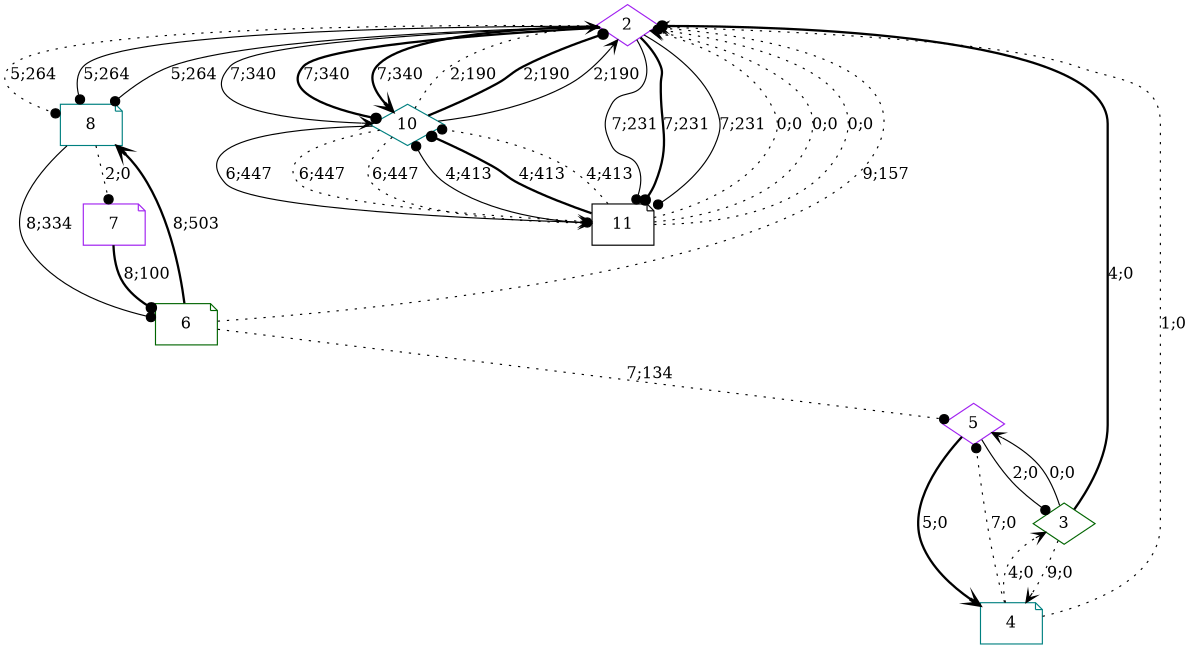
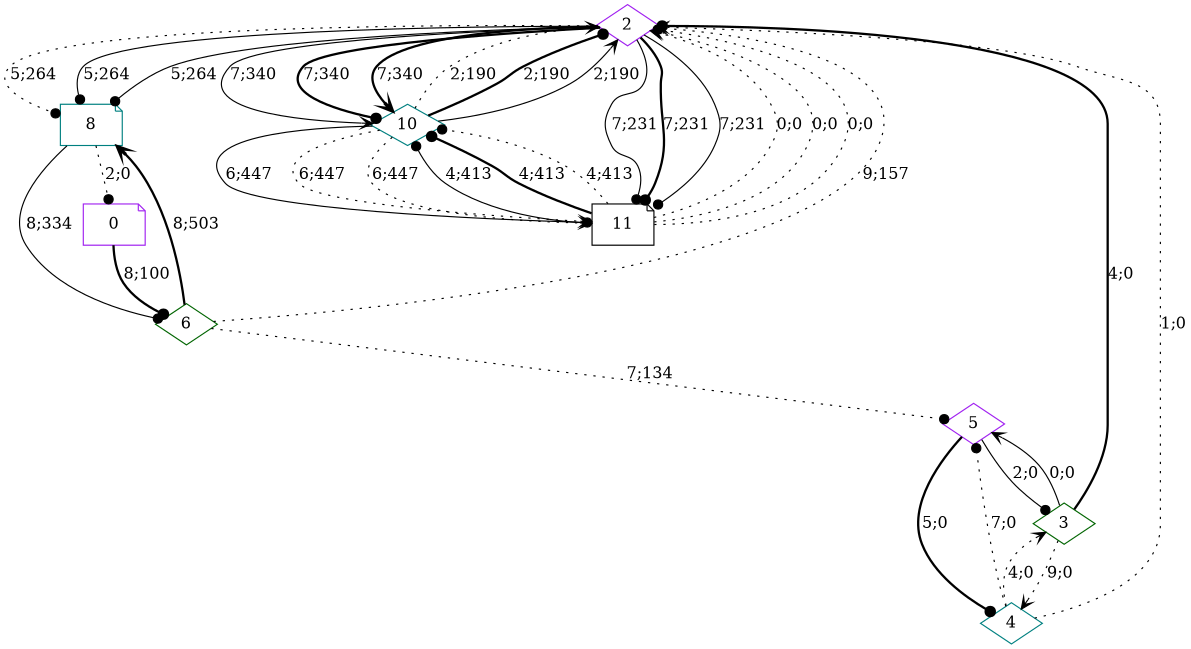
node "7": label "7" -> "0"
node "6": shape note -> diamond
edge "5" -> "4": arrowhead vee -> dot
node "4": shape note -> diamond
